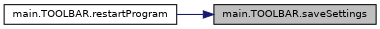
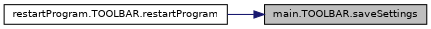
node "main.TOOLBAR.restartProgram": label "main.TOOLBAR.restartProgram" -> "restartProgram.TOOLBAR.restartProgram"
